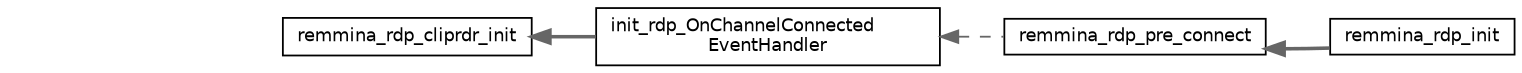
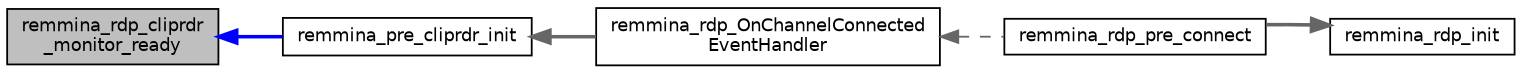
node "remmina_rdp_cliprdr _monitor_ready": added
node "remmina_rdp_cliprdr_init": label "remmina_rdp_cliprdr_init" -> "remmina_pre_cliprdr_init"
node "init_rdp_OnChannelConnected EventHandler": label "init_rdp_OnChannelConnected EventHandler" -> "remmina_rdp_OnChannelConnected EventHandler"
edge "remmina_rdp_init" -> "remmina_rdp_pre_connect": reversed
